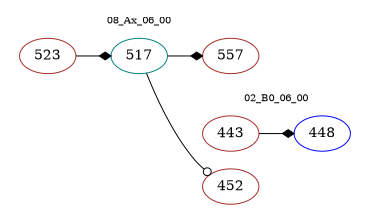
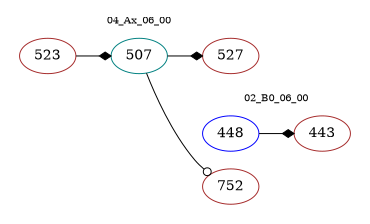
cluster "08_Ax_06_00": label "08_Ax_06_00" -> "04_Ax_06_00"
node "517": label "517" -> "507"
node "557": label "557" -> "527"
edge "443" -> "448": reversed
node "452": label "452" -> "752"
